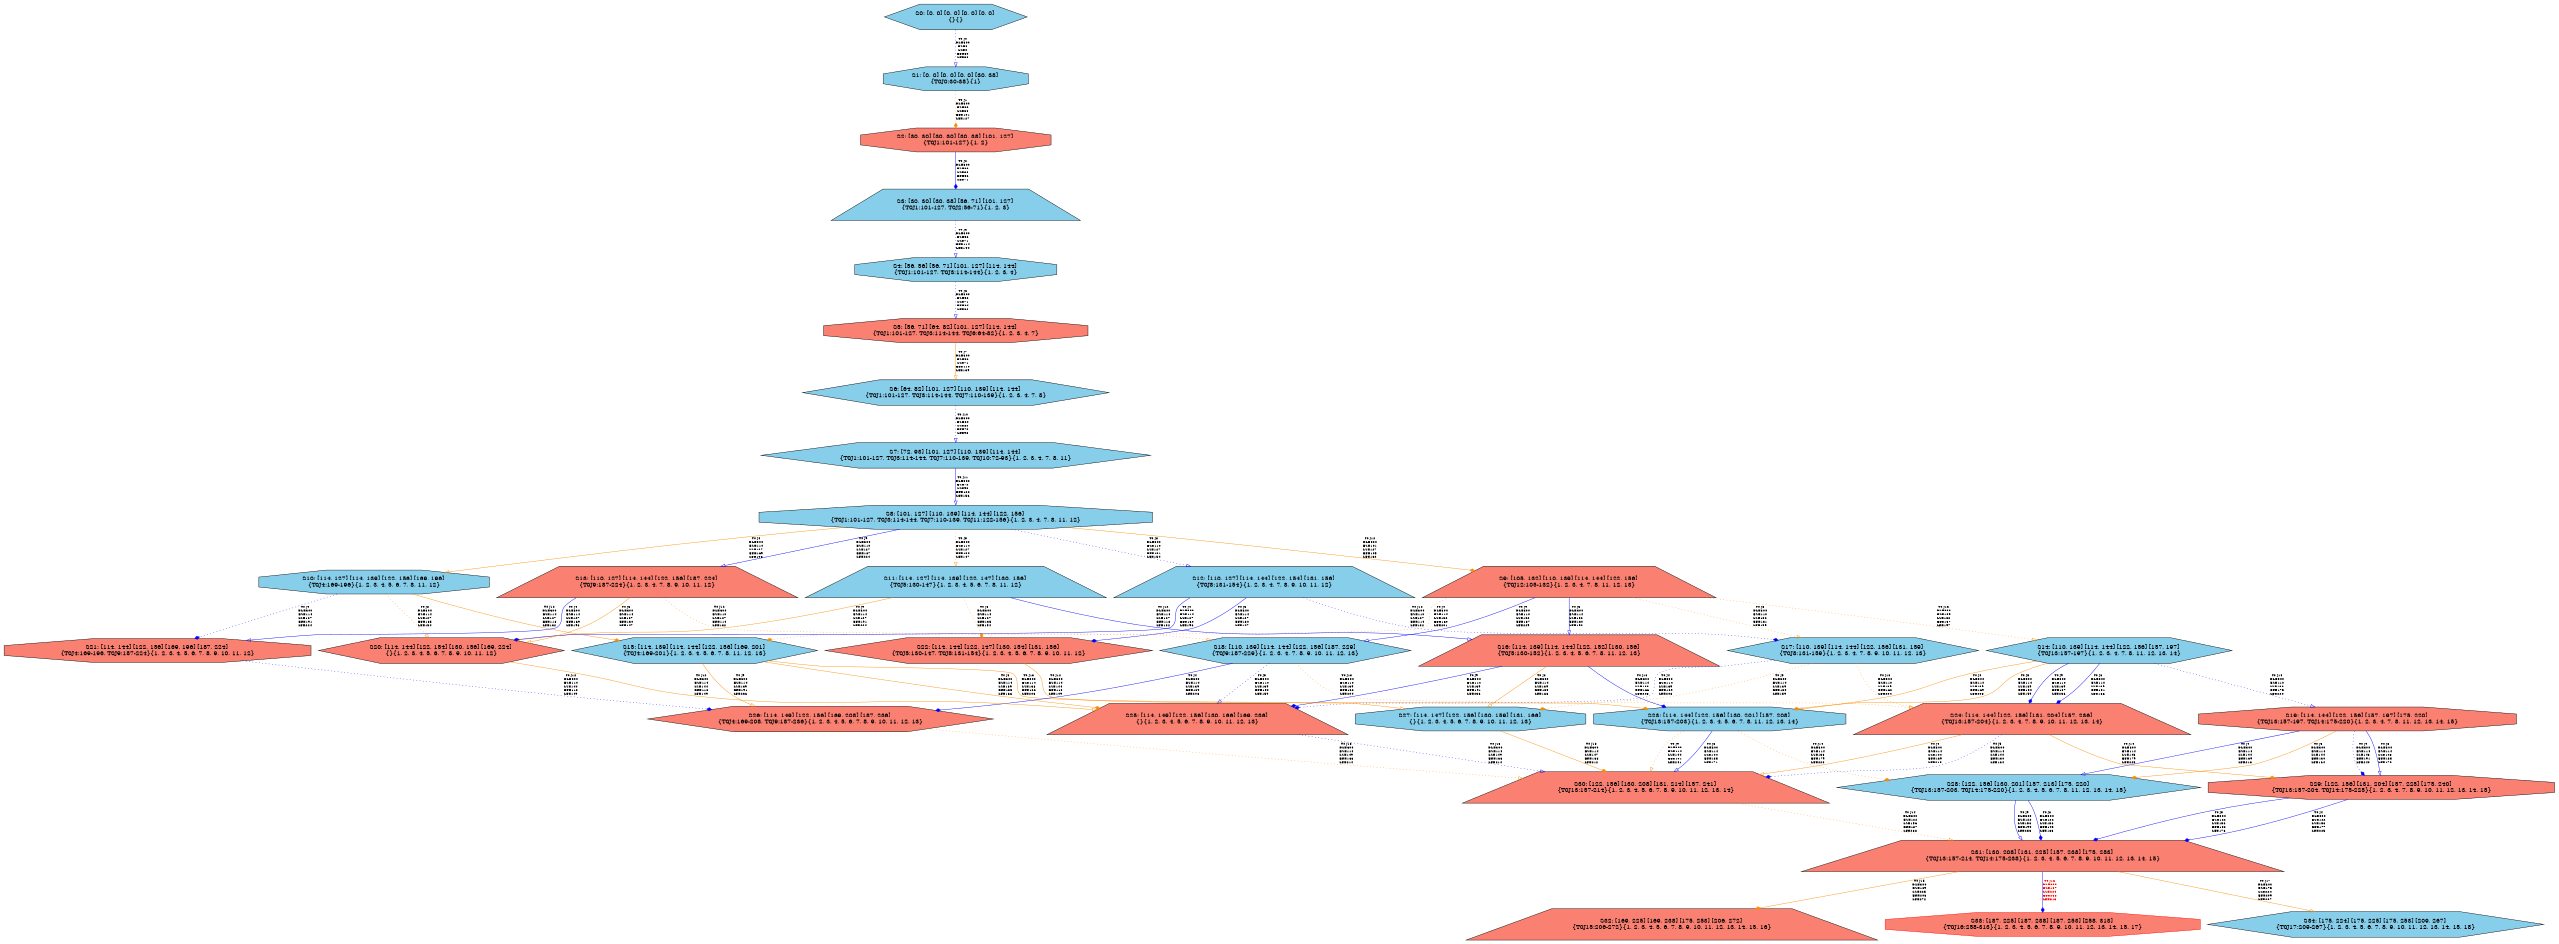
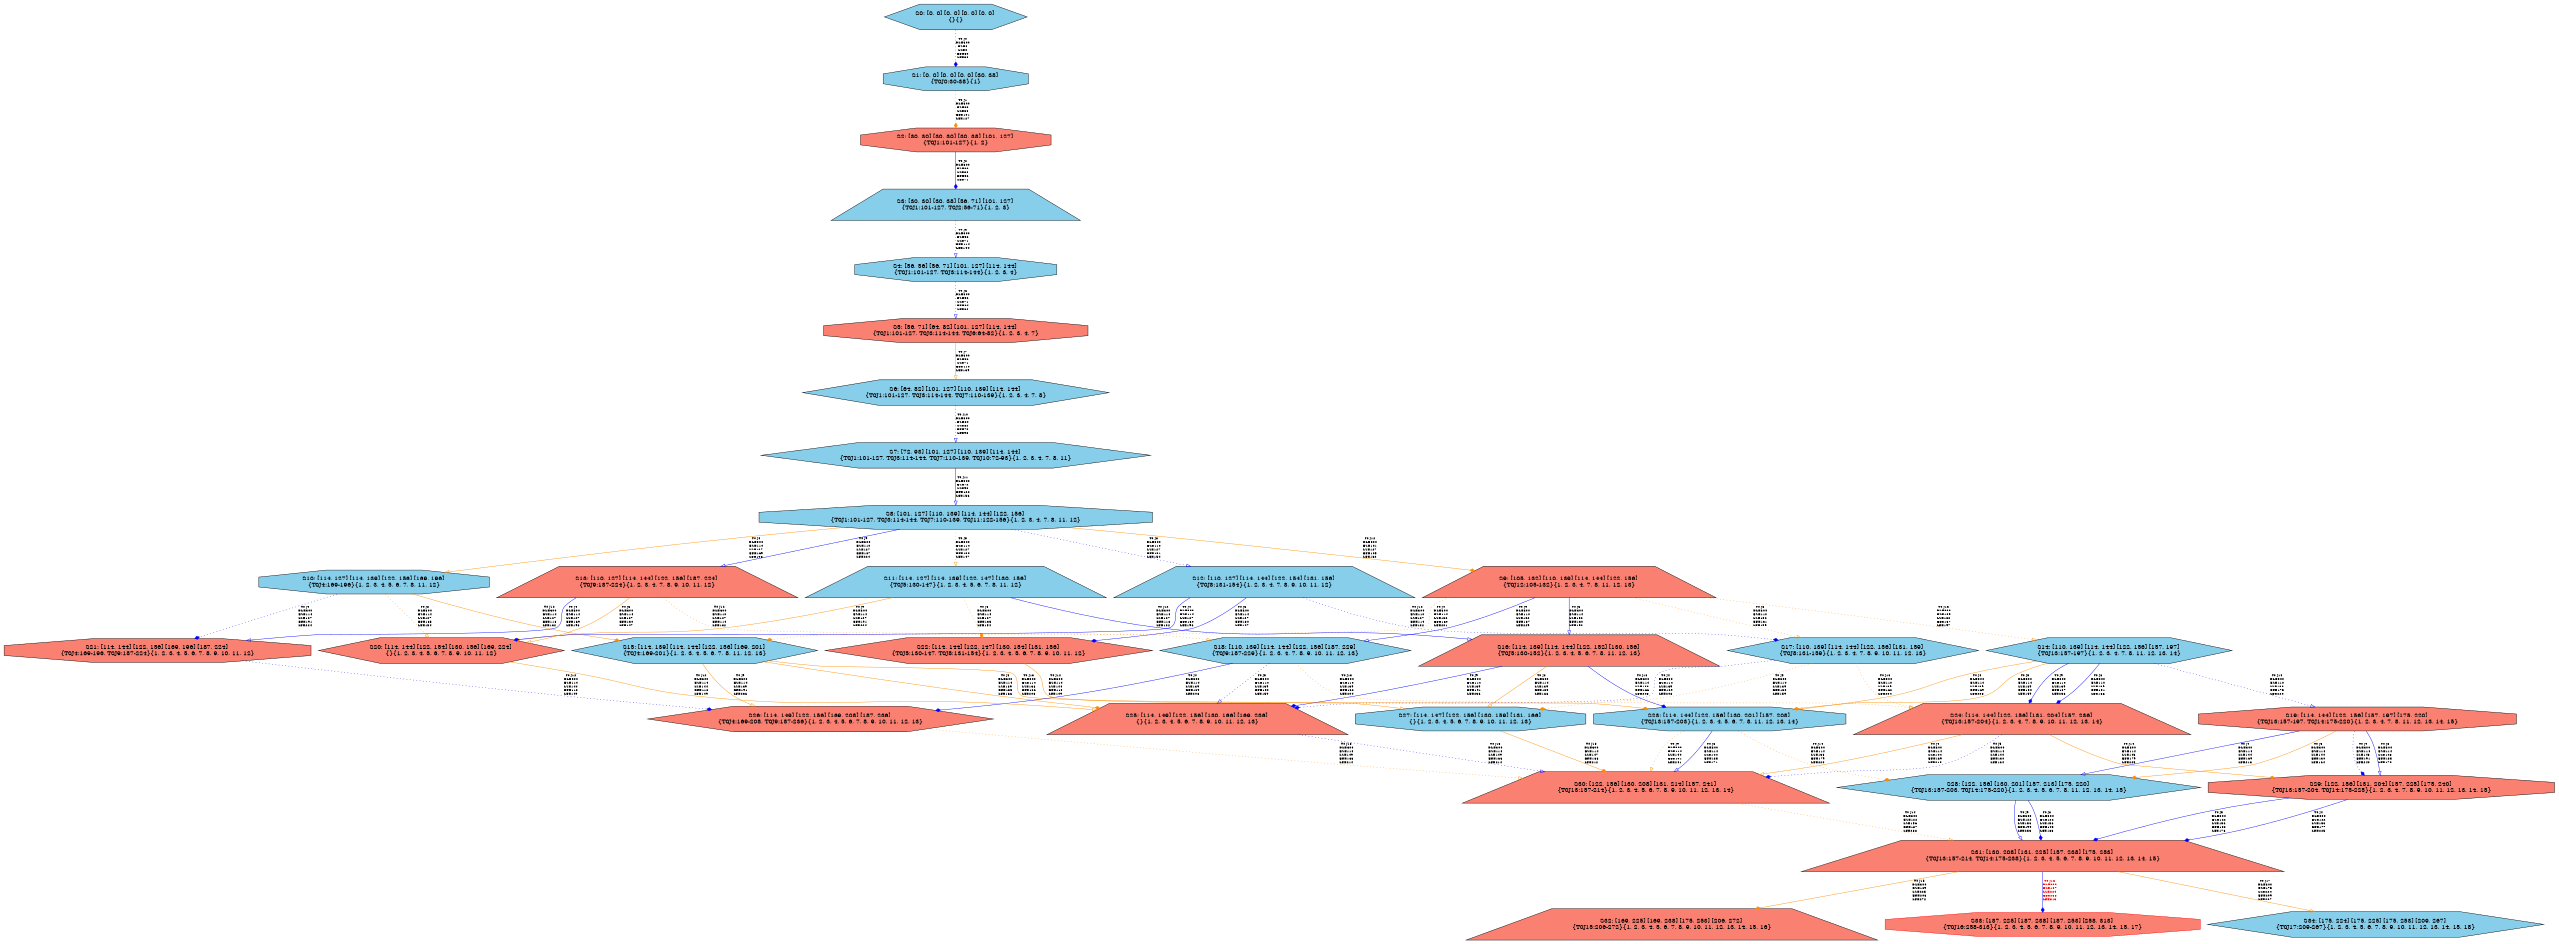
edge "S0: [0, 0] [0, 0] [0, 0] [0, 0] {}{}" -> "S1: [0, 0] [0, 0] [0, 0] [30, 38] {T0J0:30-38}{1}": arrowhead onormal -> diamond
